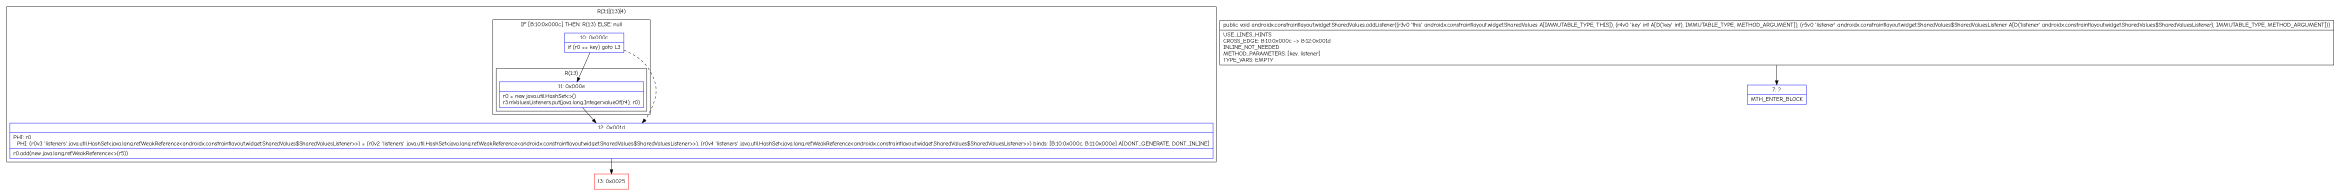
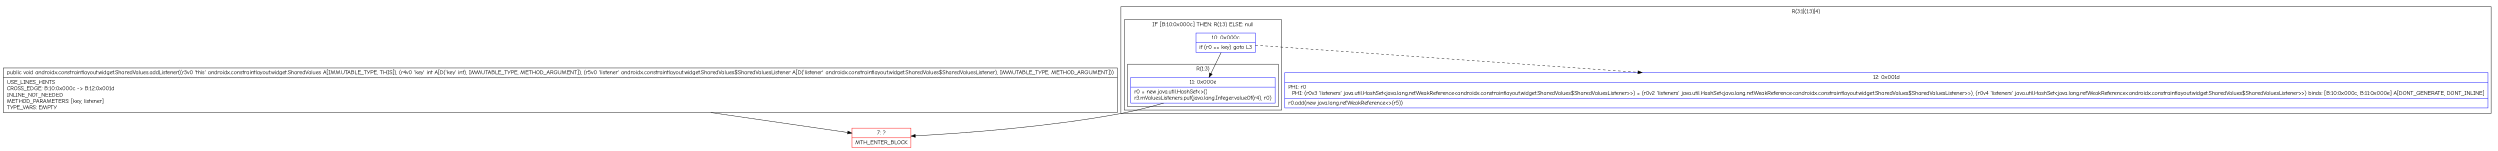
node "7: ?": color blue -> red
edge "11: 0x000e" -> "12: 0x001d": now "11: 0x000e" -> "7: ?"
node "13: 0x0025": removed
